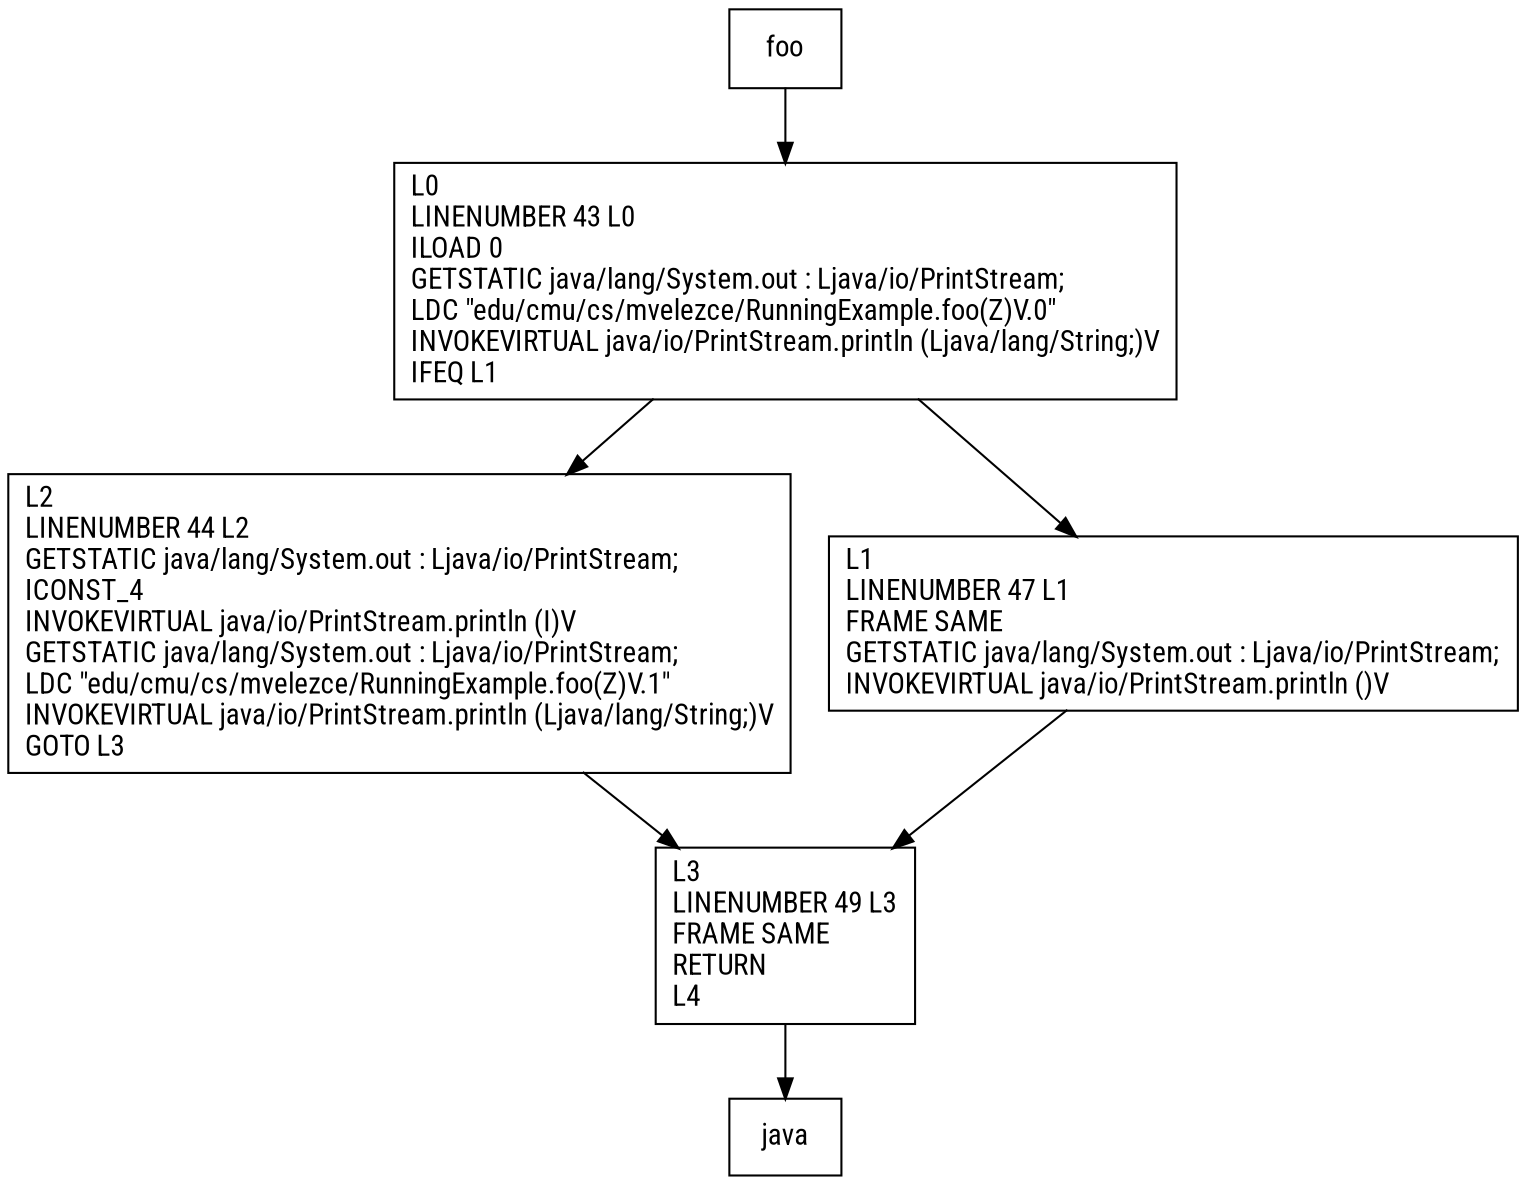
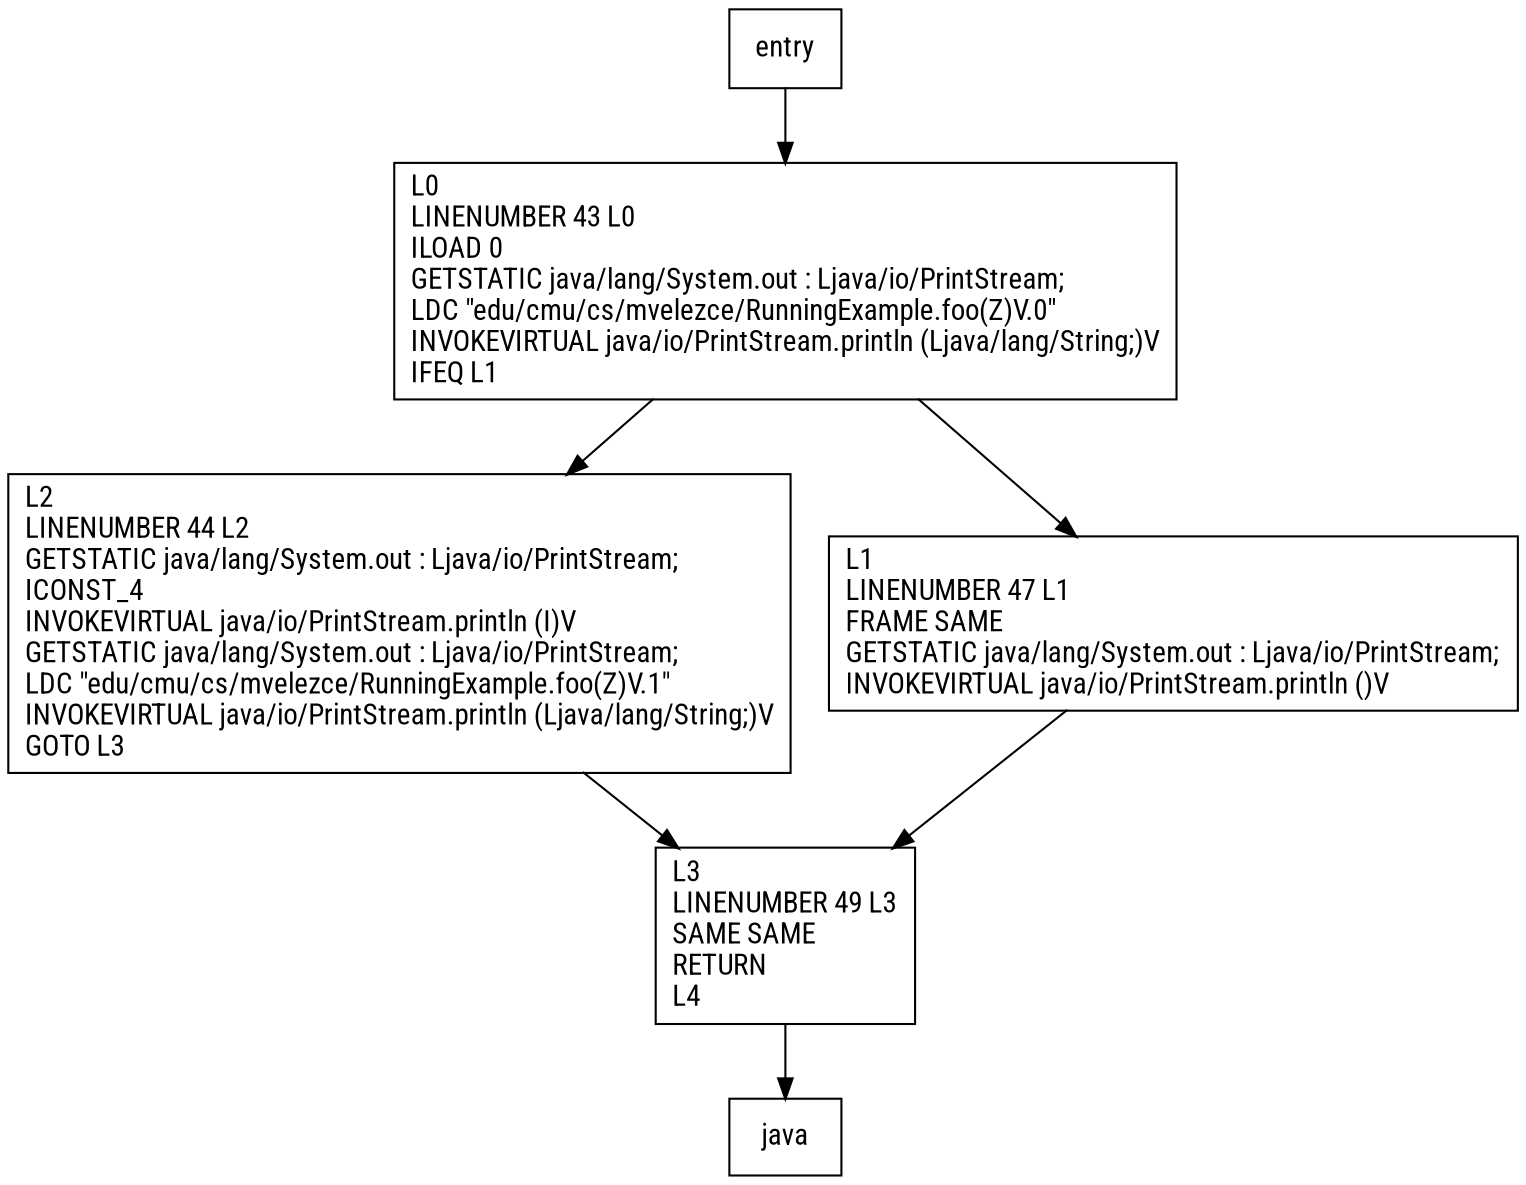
node "foo": label "foo" -> "entry"
node "L3 LINENUMBER 49 L3 FRAME SAME RETURN L4": label "L3 LINENUMBER 49 L3 FRAME SAME RETURN L4" -> "L3 LINENUMBER 49 L3 SAME SAME RETURN L4"
